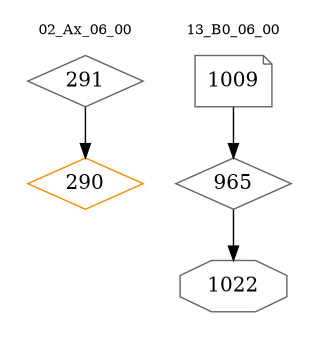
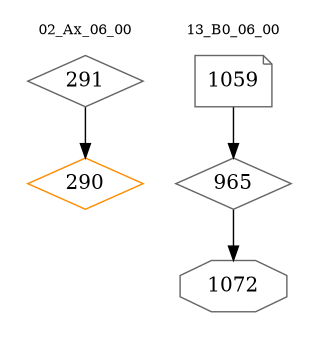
node "1009": label "1009" -> "1059"
node "1022": label "1022" -> "1072"
